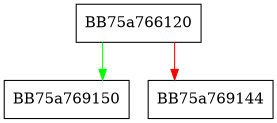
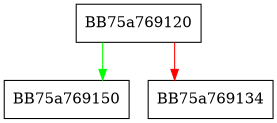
node "BB75a766120": label "BB75a766120" -> "BB75a769120"
node "BB75a769144": label "BB75a769144" -> "BB75a769134"
